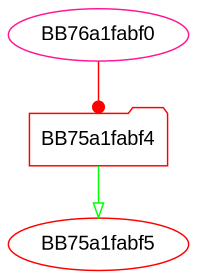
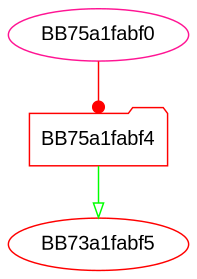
node "BB76a1fabf0": label "BB76a1fabf0" -> "BB75a1fabf0"
node "BB75a1fabf5": label "BB75a1fabf5" -> "BB73a1fabf5"
